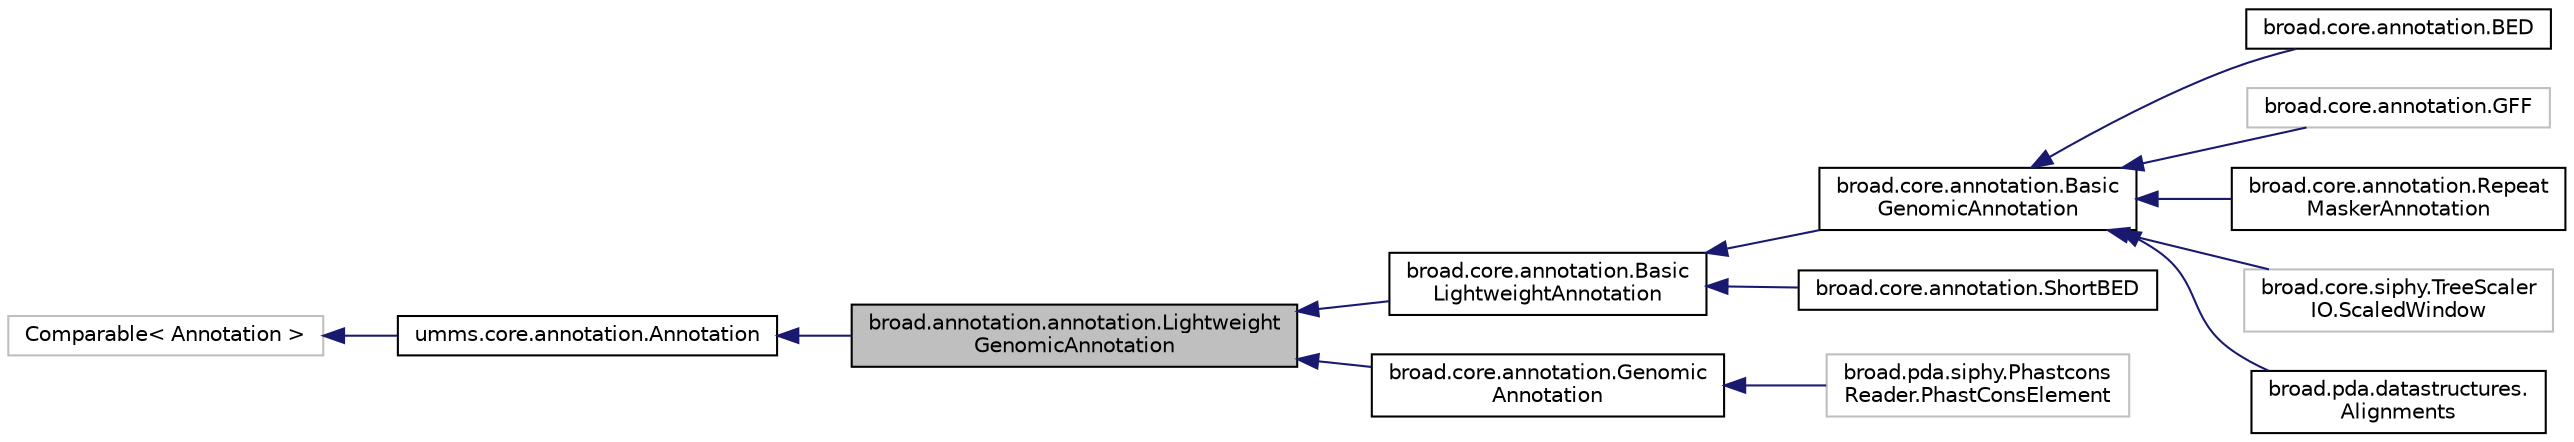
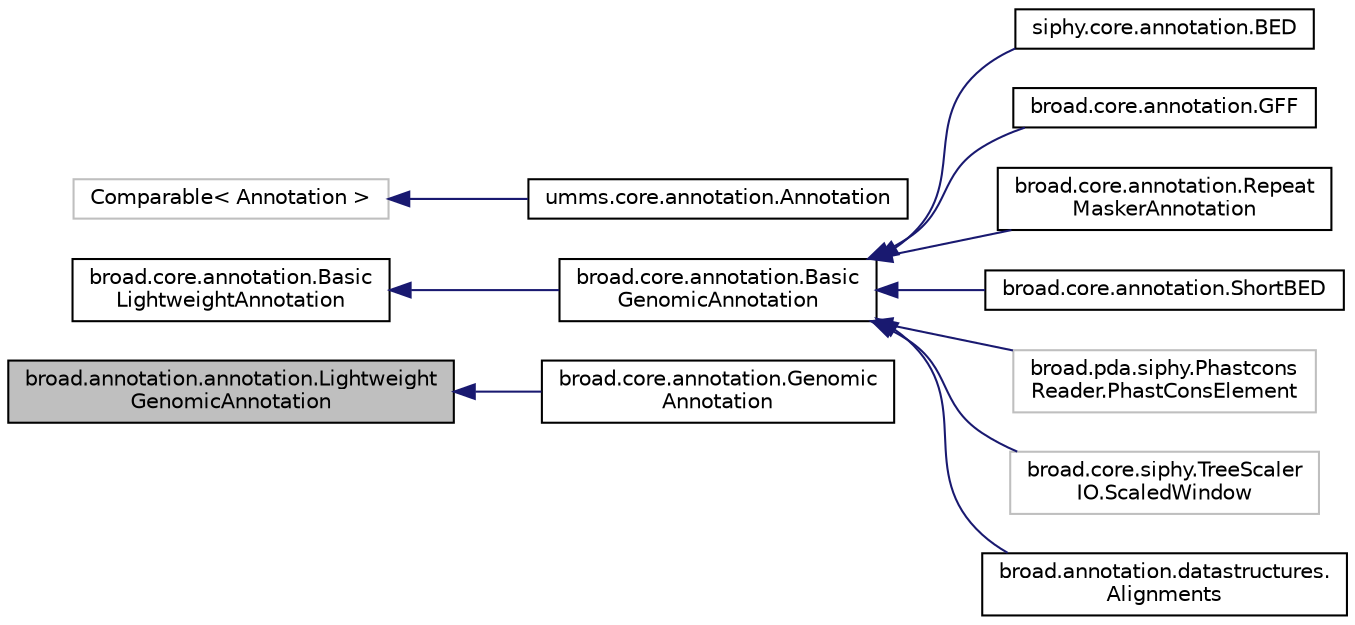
node "broad.core.annotation.BED": label "broad.core.annotation.BED" -> "siphy.core.annotation.BED"
node "broad.core.annotation.GFF": color grey75 -> black
edge "broad.core.annotation.ShortBED" -> "broad.core.annotation.Basic LightweightAnnotation": now "broad.core.annotation.ShortBED" -> "broad.core.annotation.Basic GenomicAnnotation"
edge "broad.core.annotation.Basic LightweightAnnotation" -> "broad.annotation.annotation.Lightweight GenomicAnnotation": removed
edge "broad.annotation.annotation.Lightweight GenomicAnnotation" -> "umms.core.annotation.Annotation": removed
edge "broad.pda.siphy.Phastcons Reader.PhastConsElement" -> "broad.core.annotation.Genomic Annotation": now "broad.pda.siphy.Phastcons Reader.PhastConsElement" -> "broad.core.annotation.Basic GenomicAnnotation"
node "broad.pda.datastructures. Alignments": label "broad.pda.datastructures. Alignments" -> "broad.annotation.datastructures. Alignments"
